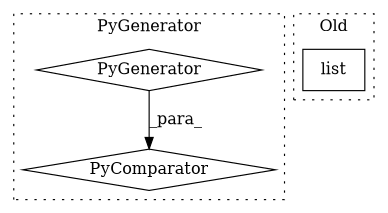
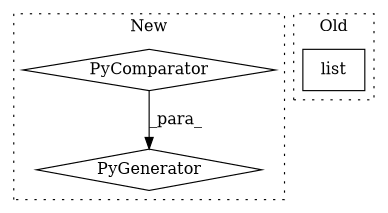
cluster "PyGenerator": label "PyGenerator" -> "New"
edge "PyGenerator" -> "PyComparator": reversed
